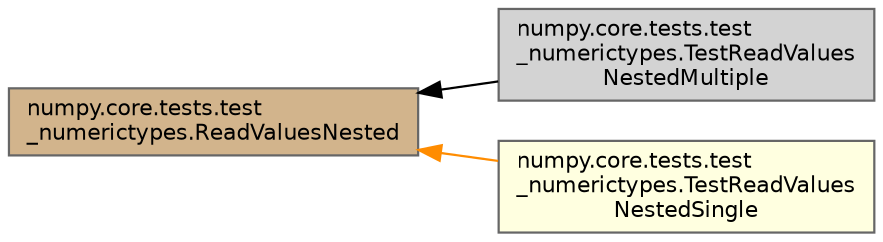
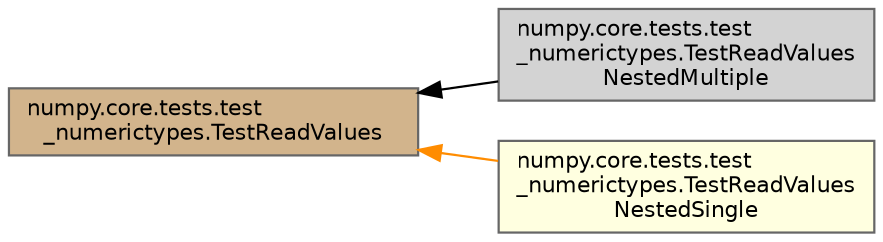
node "numpy.core.tests.test _numerictypes.ReadValuesNested": label "numpy.core.tests.test _numerictypes.ReadValuesNested" -> "numpy.core.tests.test _numerictypes.TestReadValues"
